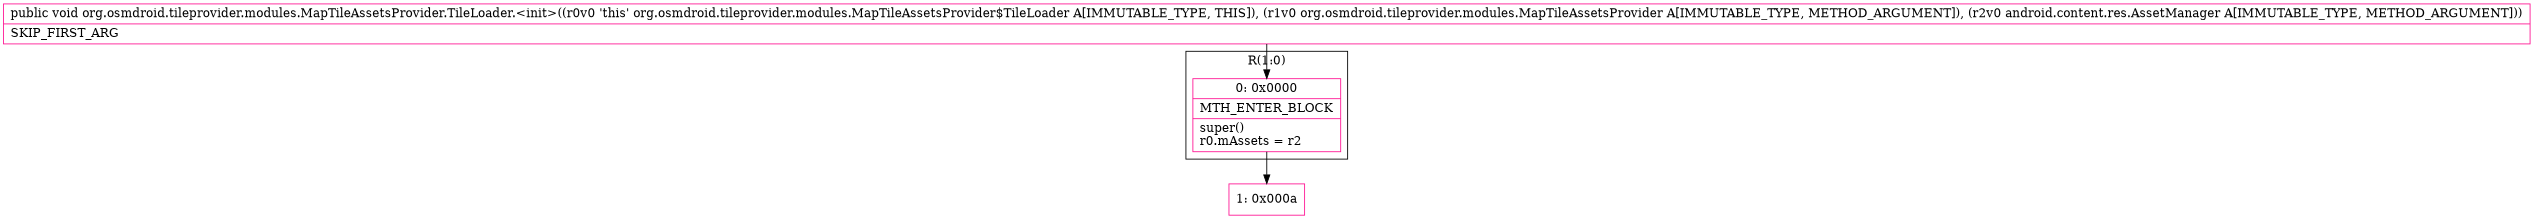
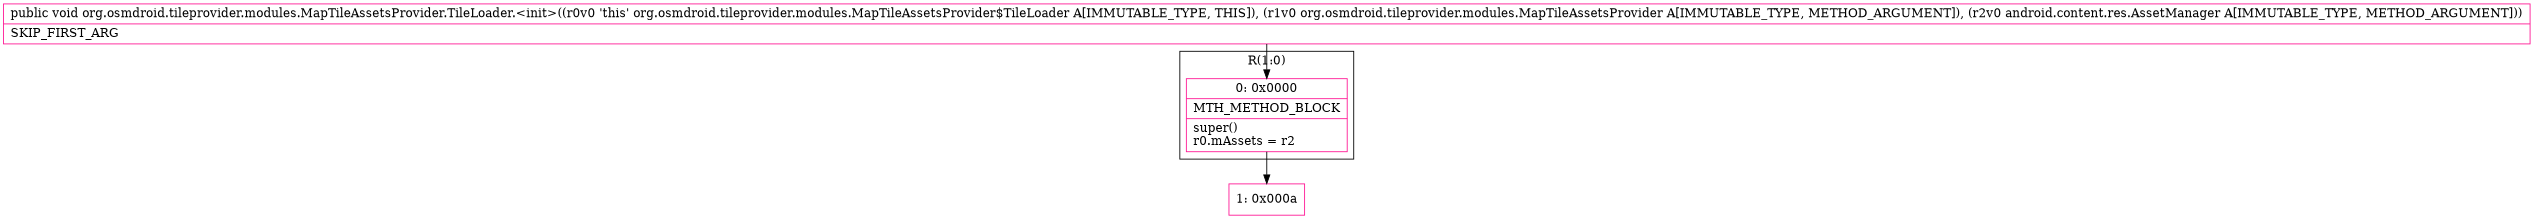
node "0: 0x0000": text "MTH_ENTER_BLOCK" -> "MTH_METHOD_BLOCK"
